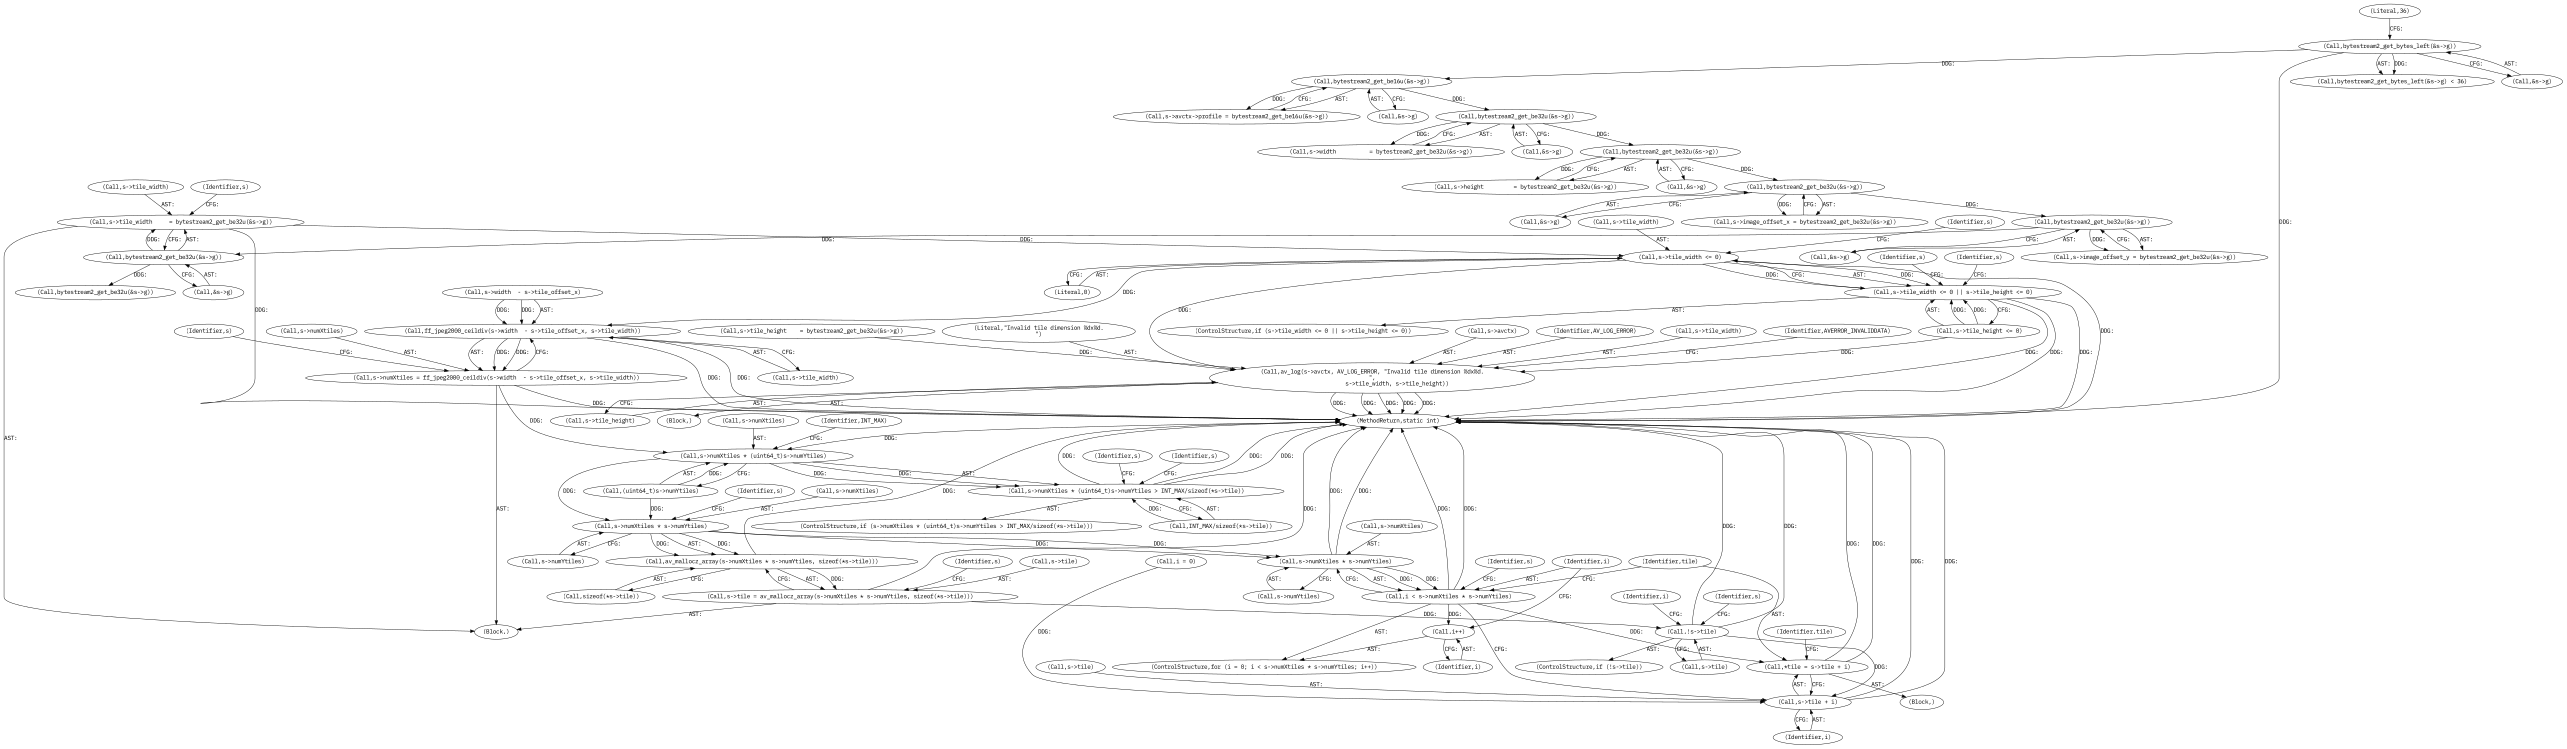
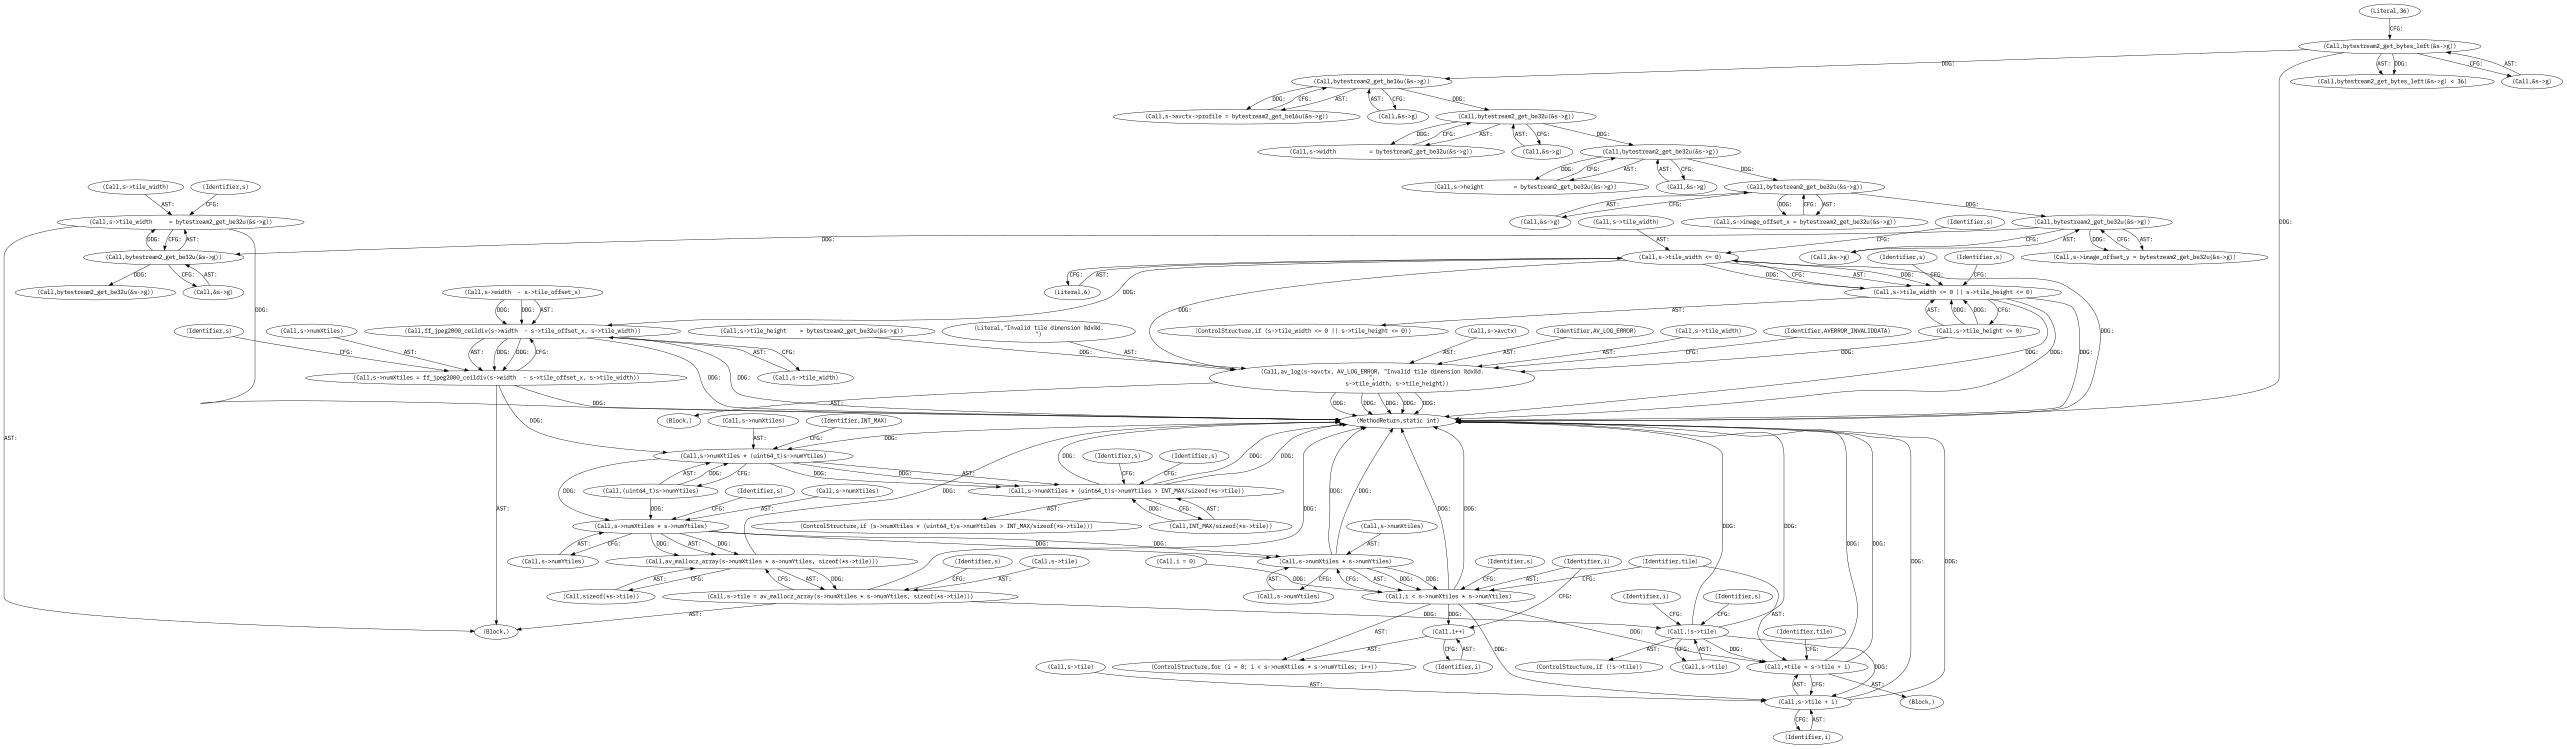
edge "(Call,s->tile_width     = bytestream2_get_be32u(&s->g))" -> "(Call,s->tile_width <= 0)": removed, label "DDG:"
node "(Literal,0)": label "(Literal,0)" -> "(Literal,6)"
node "(Call,s->tile_height)": removed
edge "(Call,i < s->numXtiles * s->numYtiles)" -> "(Call,s->tile + i)": label "CFG: " -> "DDG: "
edge "(Call,!s->tile)" -> "(Call,*tile = s->tile + i)": added, label "DDG:"
edge "(Call,i = 0)" -> "(Call,s->tile + i)": now "(Call,i = 0)" -> "(Call,i < s->numXtiles * s->numYtiles)"
